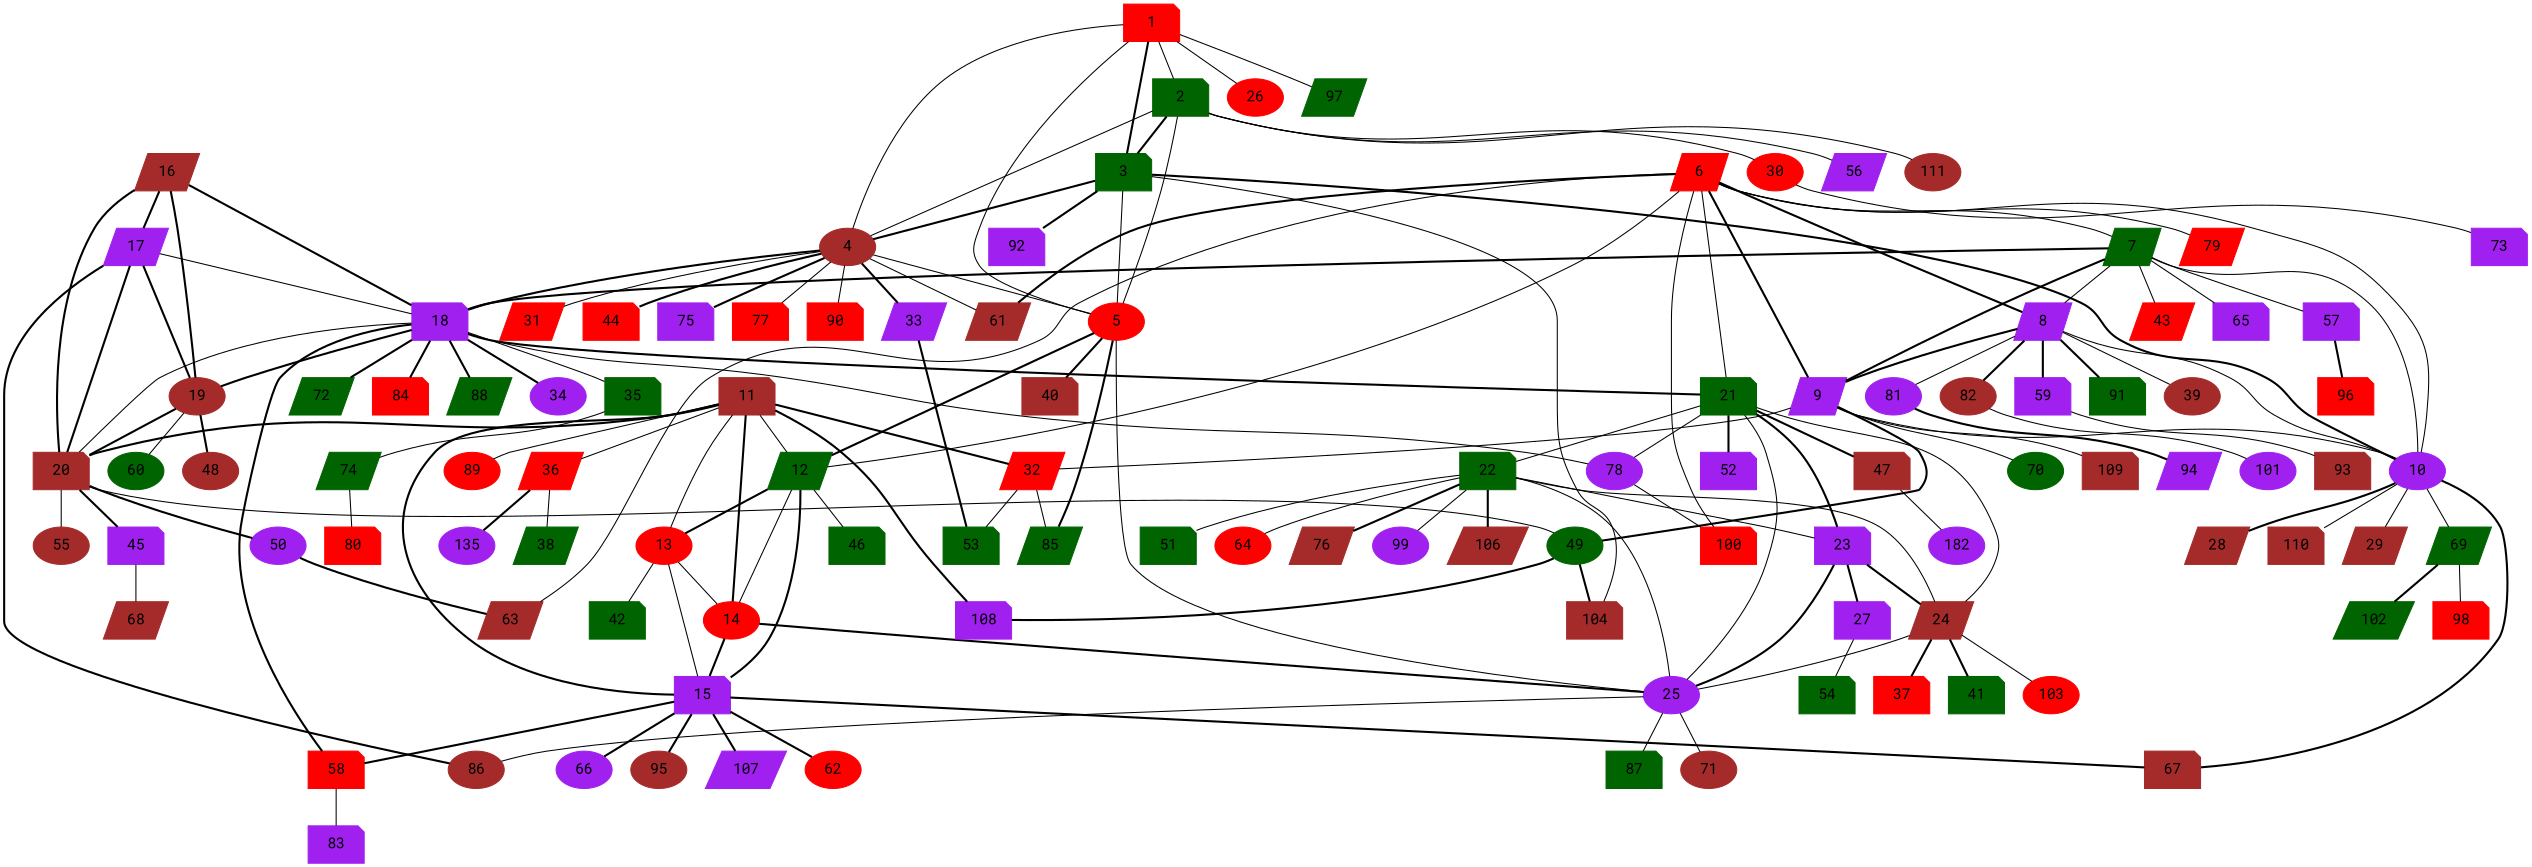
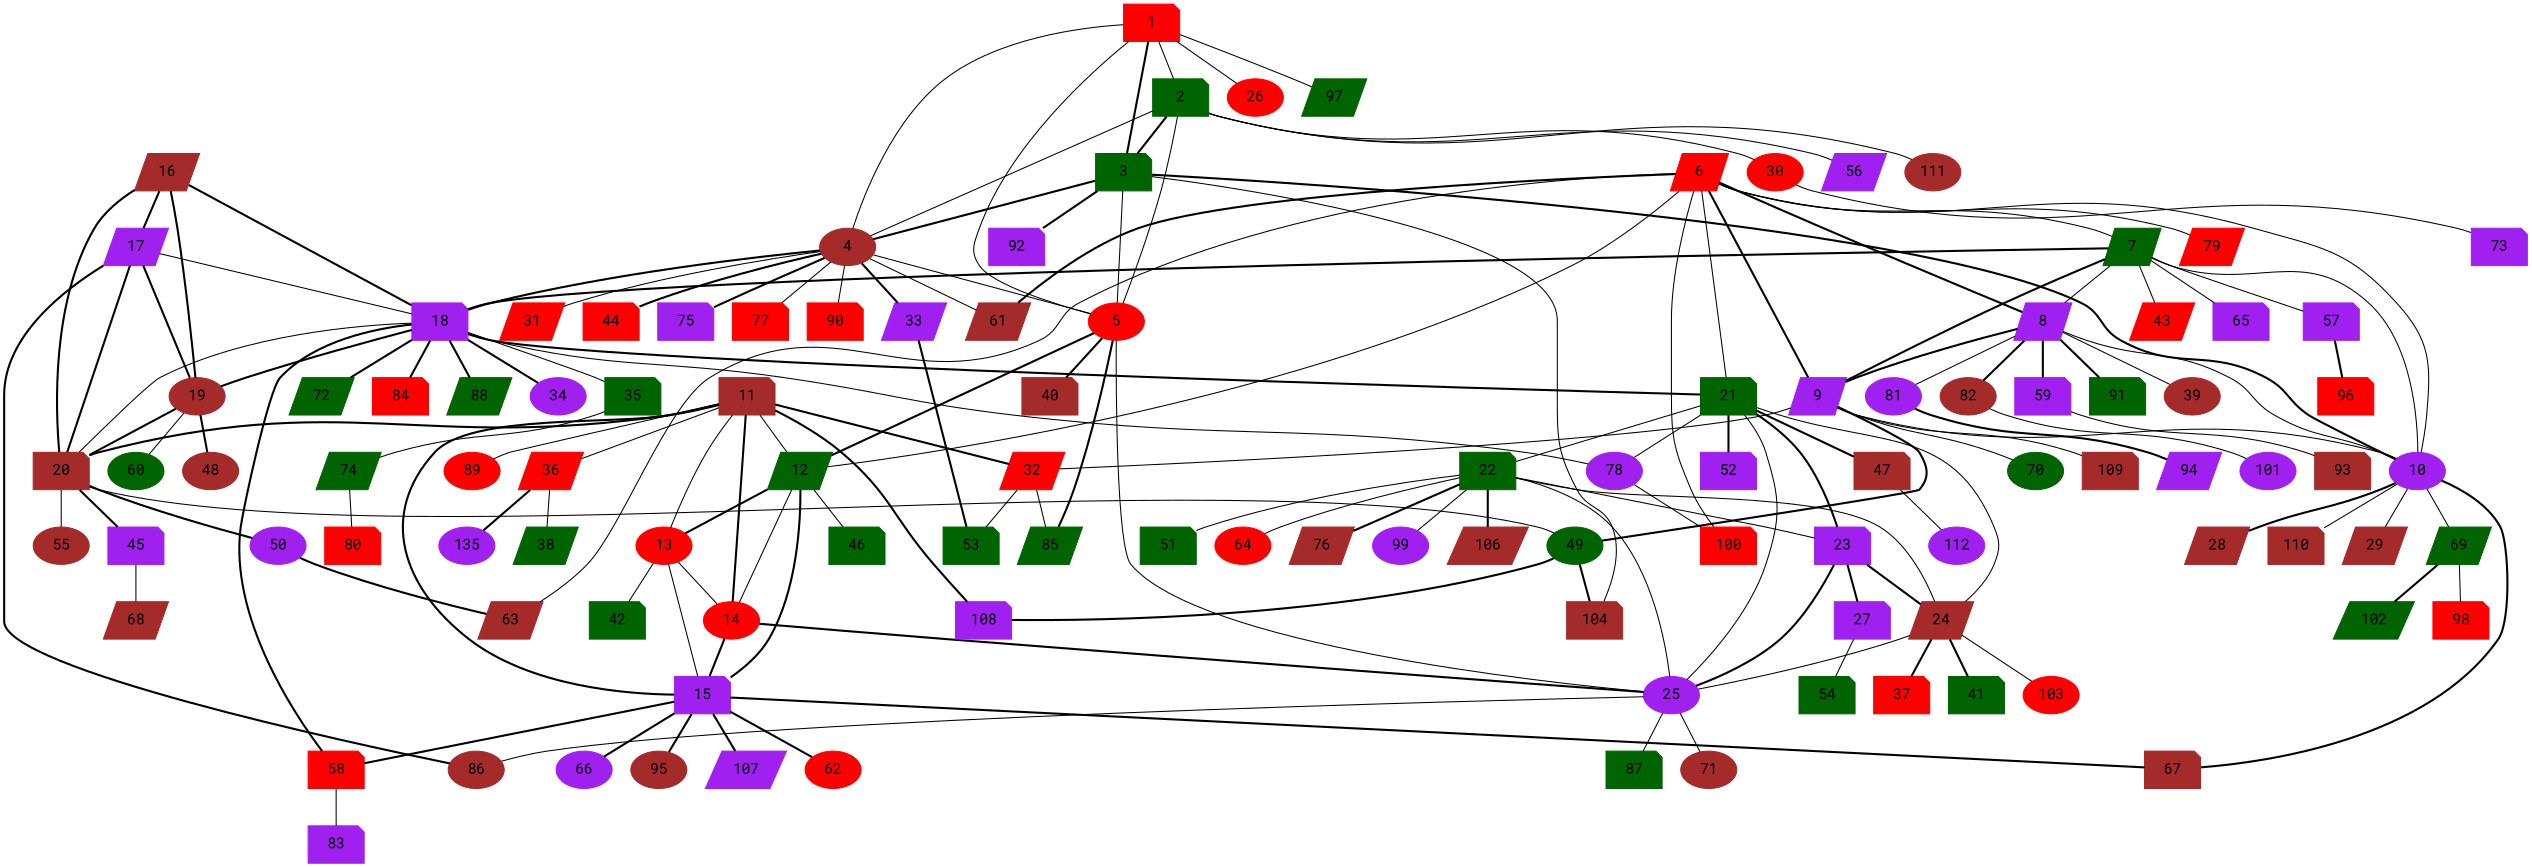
node "182": label "182" -> "112"
